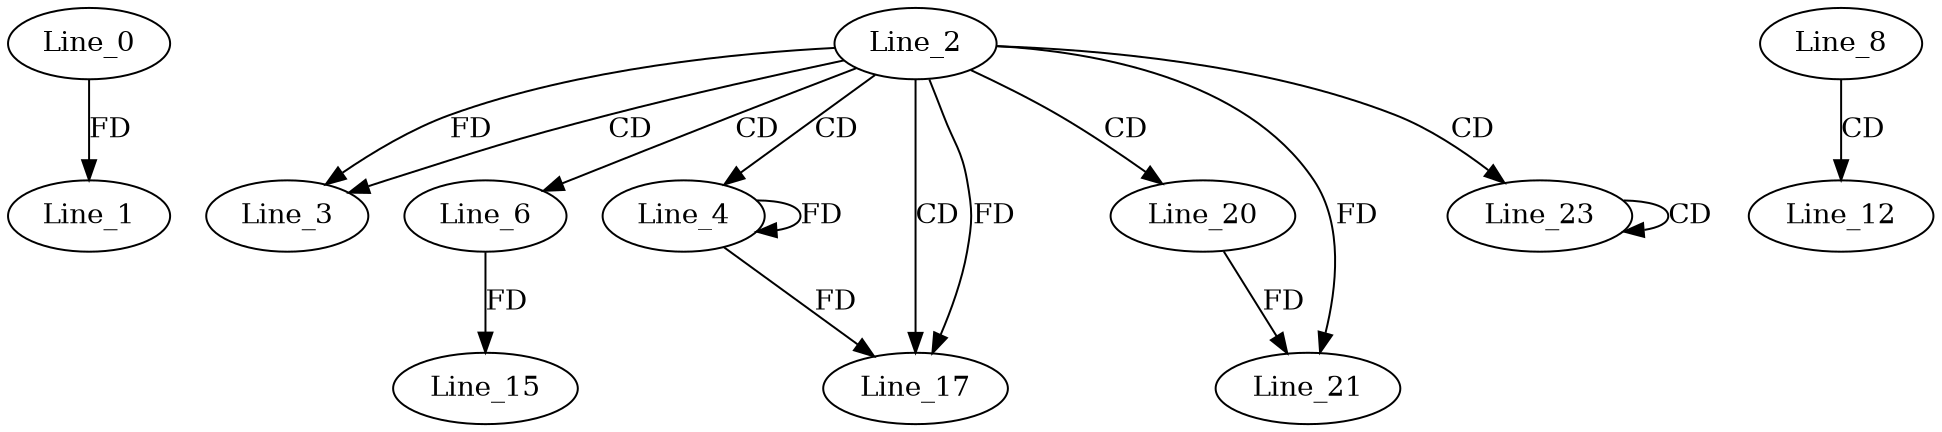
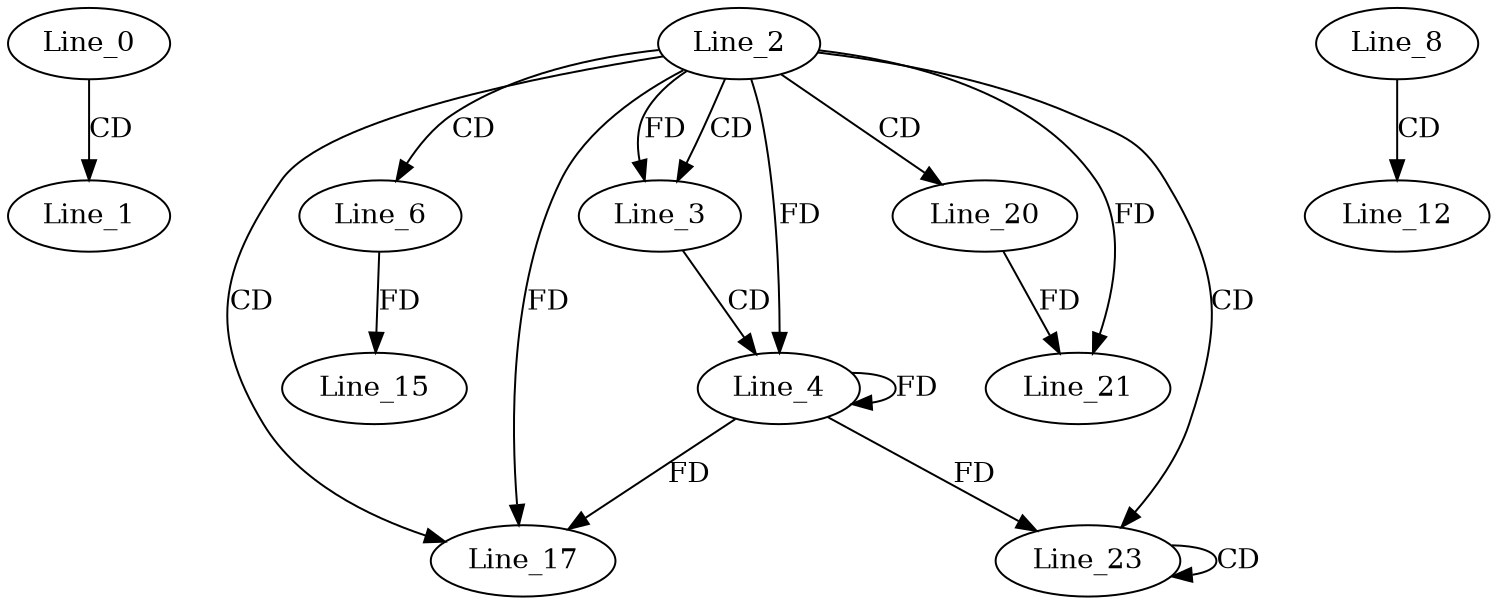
edge "Line_0" -> "Line_1": label "FD" -> "CD"
edge "Line_2" -> "Line_4": label "CD" -> "FD"
edge "Line_3" -> "Line_4": added, label "CD"
edge "Line_4" -> "Line_23": added, label "FD"
